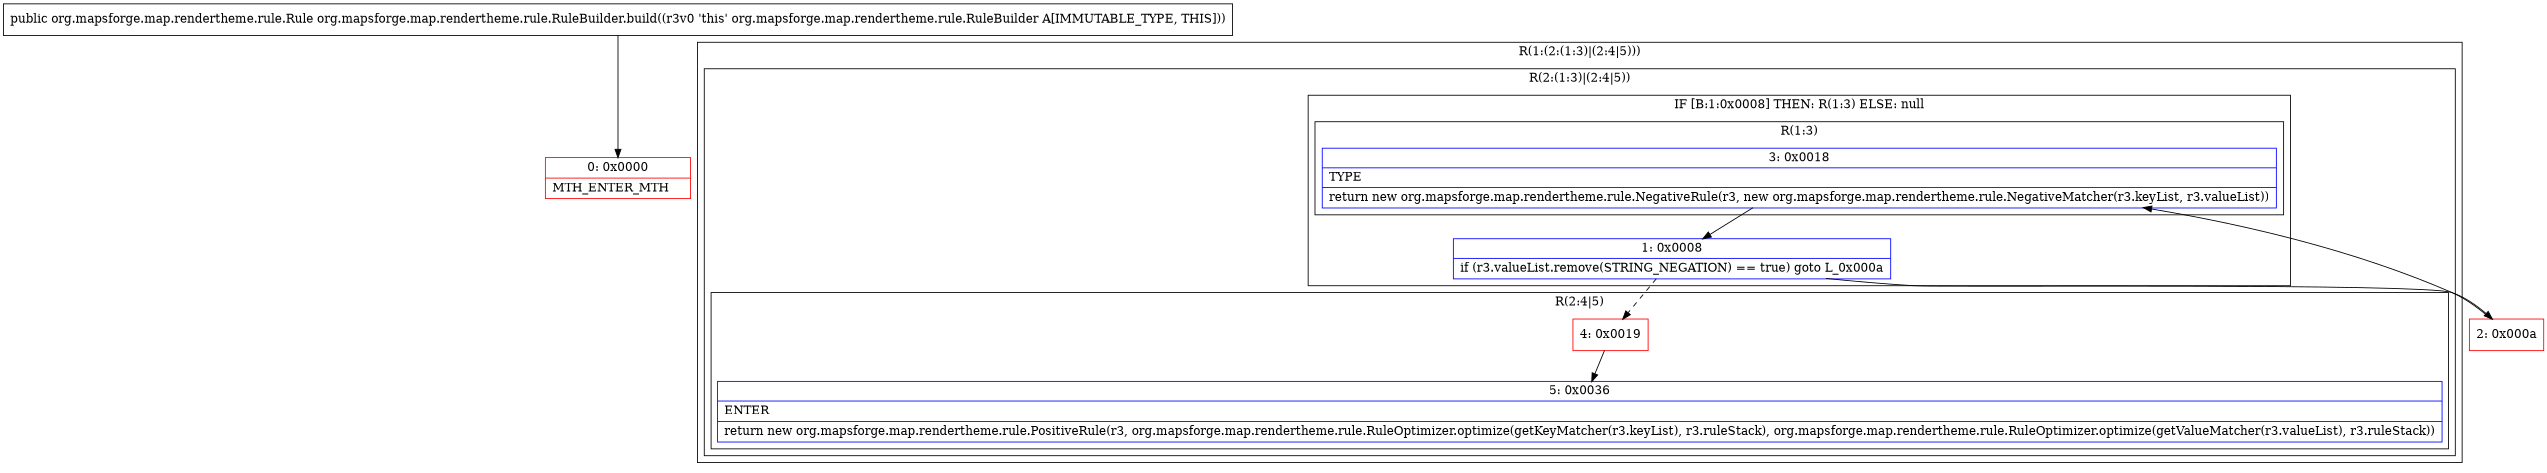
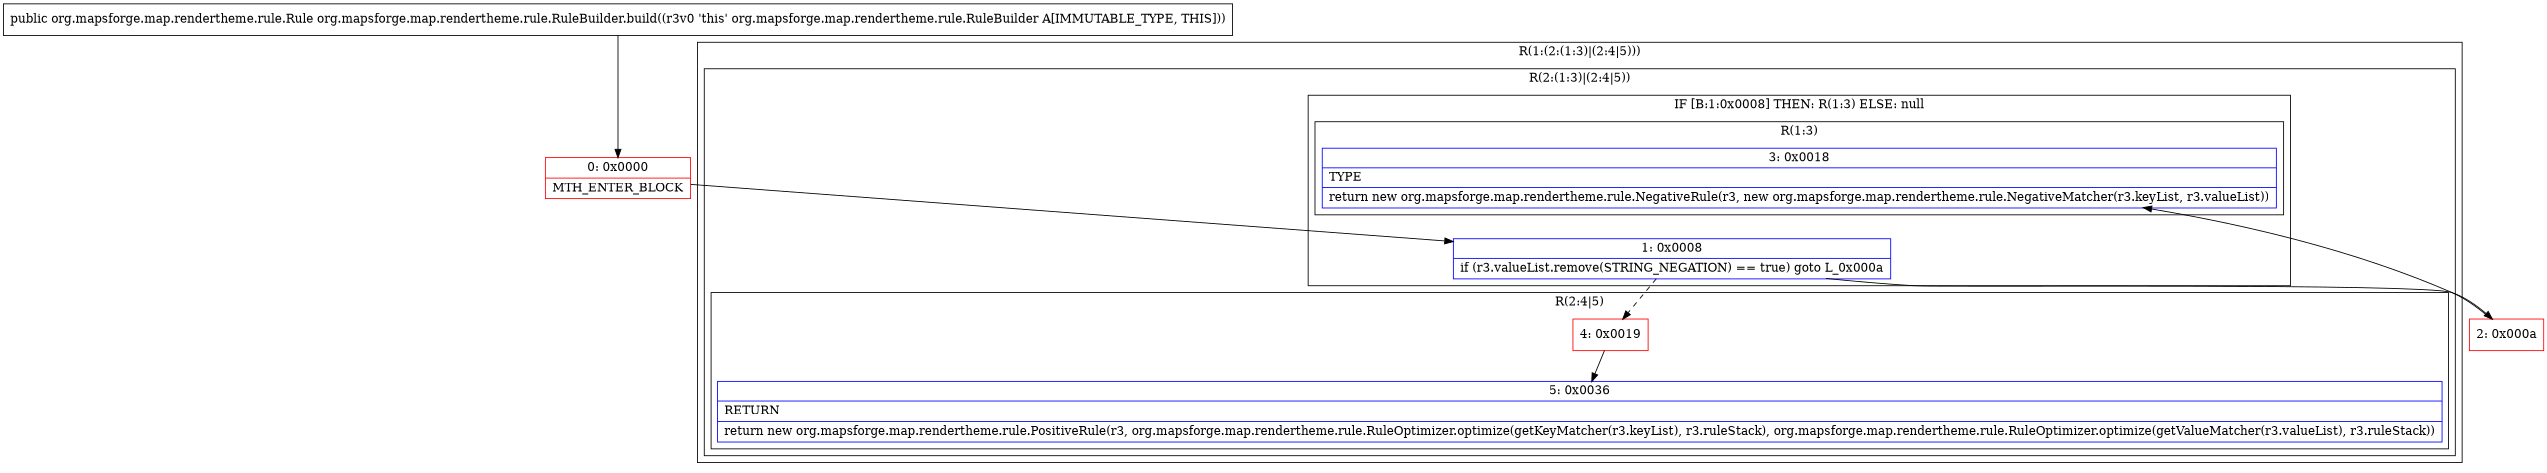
node "0: 0x0000": text "MTH_ENTER_MTH" -> "MTH_ENTER_BLOCK"
edge "3: 0x0018" -> "1: 0x0008": now "0: 0x0000" -> "1: 0x0008"
node "5: 0x0036": text "ENTER" -> "RETURN"
